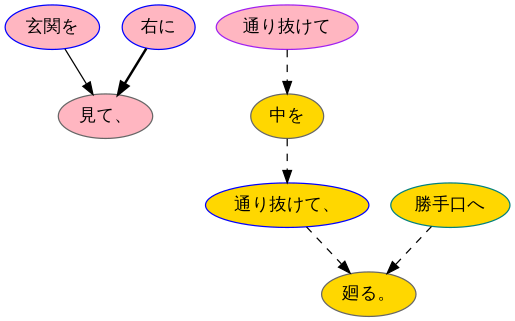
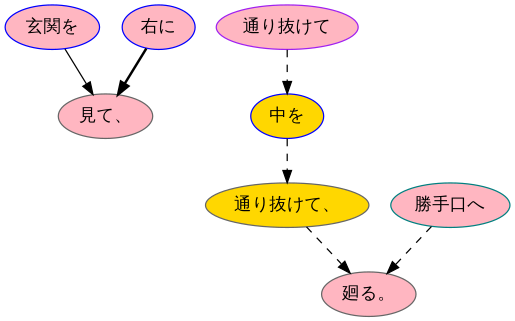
node "中を": color gray40 -> blue
node "通り抜けて、": color blue -> gray40
node "勝手口へ": fillcolor gold -> lightpink
node "廻る。": fillcolor gold -> lightpink
